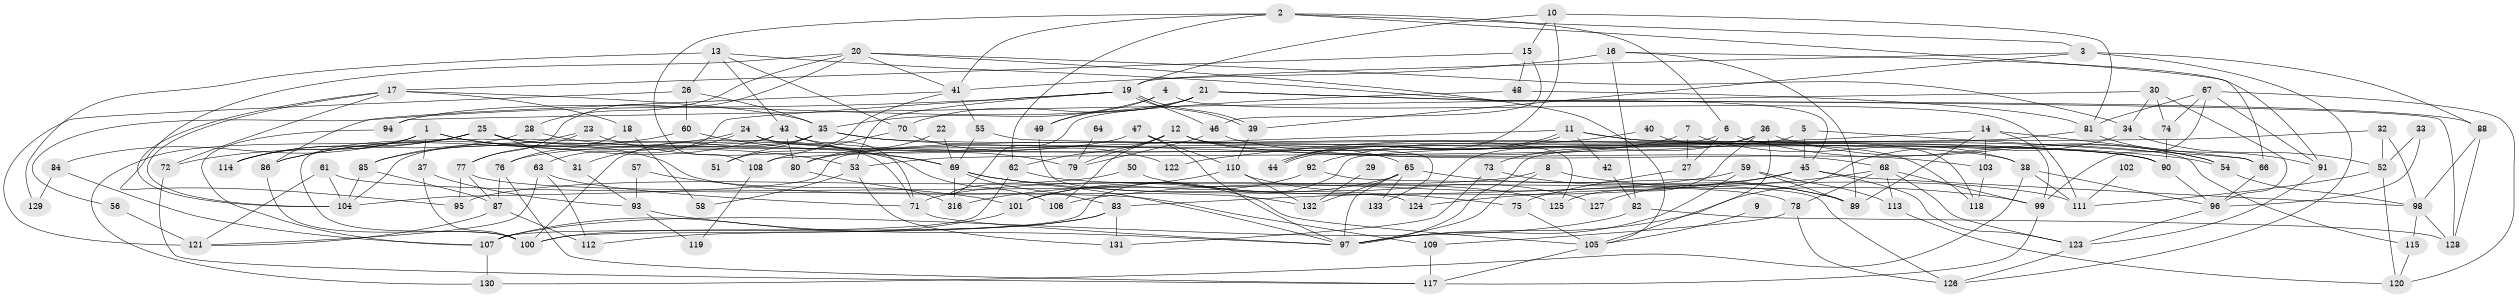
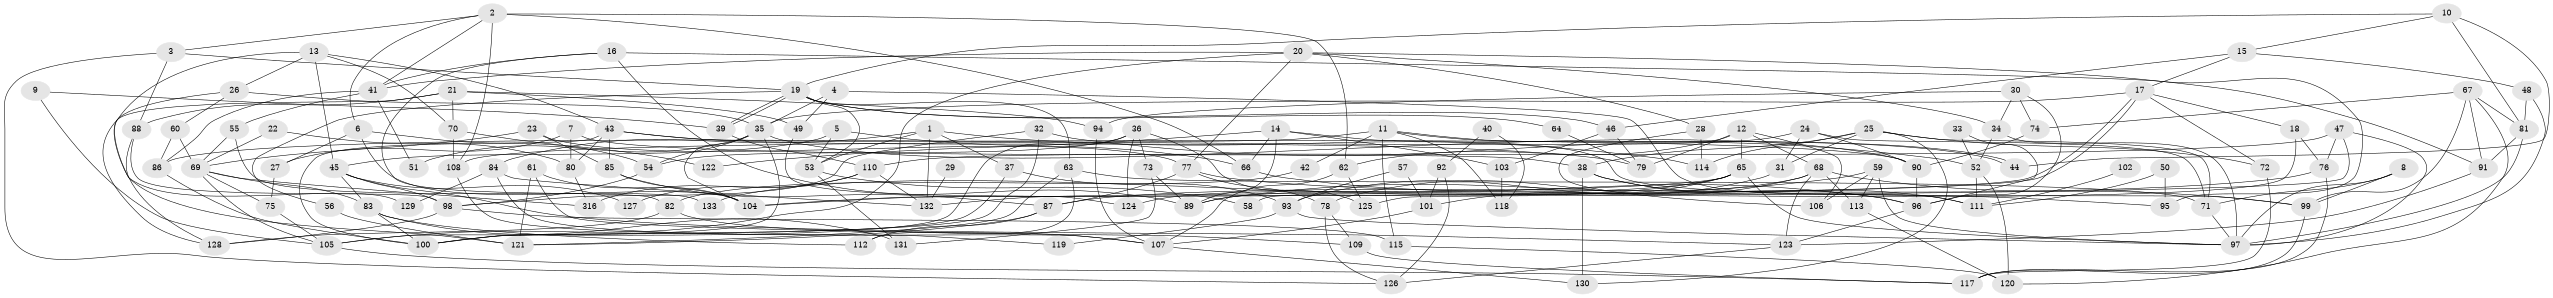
edge "3" -- "39": now "9" -- "39"
edge "19" -- "64": added
edge "84" -- "132": added
